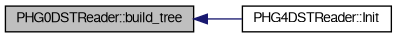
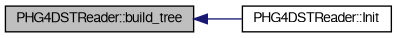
node "PHG0DSTReader::build_tree": label "PHG0DSTReader::build_tree" -> "PHG4DSTReader::build_tree"
